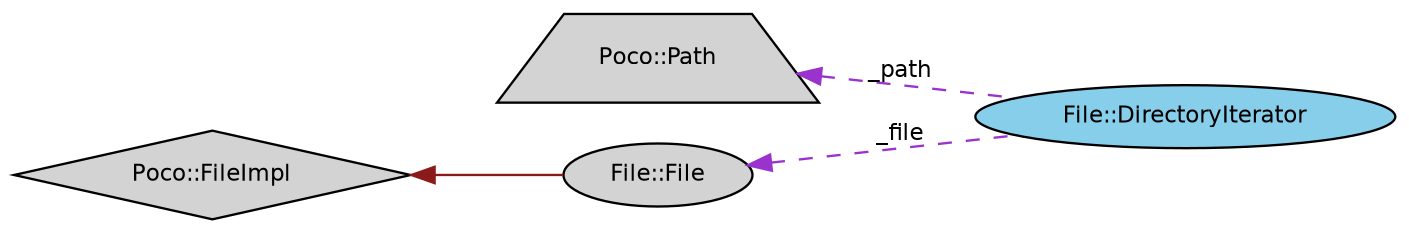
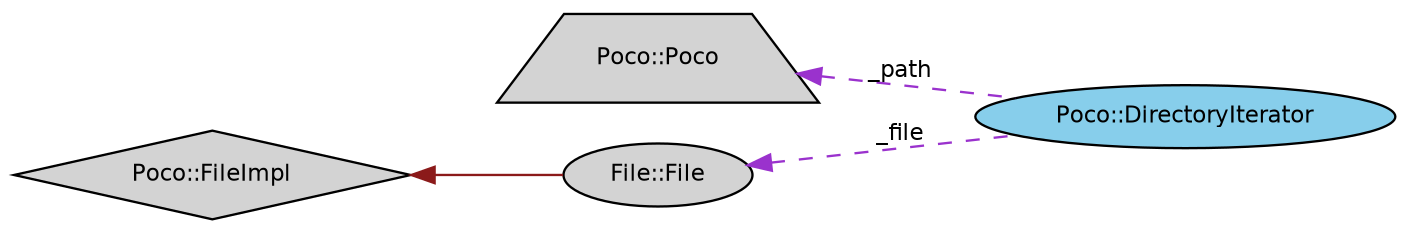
node "Poco::Path": label "Poco::Path" -> "Poco::Poco"
node "File::DirectoryIterator": label "File::DirectoryIterator" -> "Poco::DirectoryIterator"
